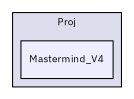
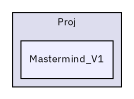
node "Mastermind_V4": label "Mastermind_V4" -> "Mastermind_V1"
